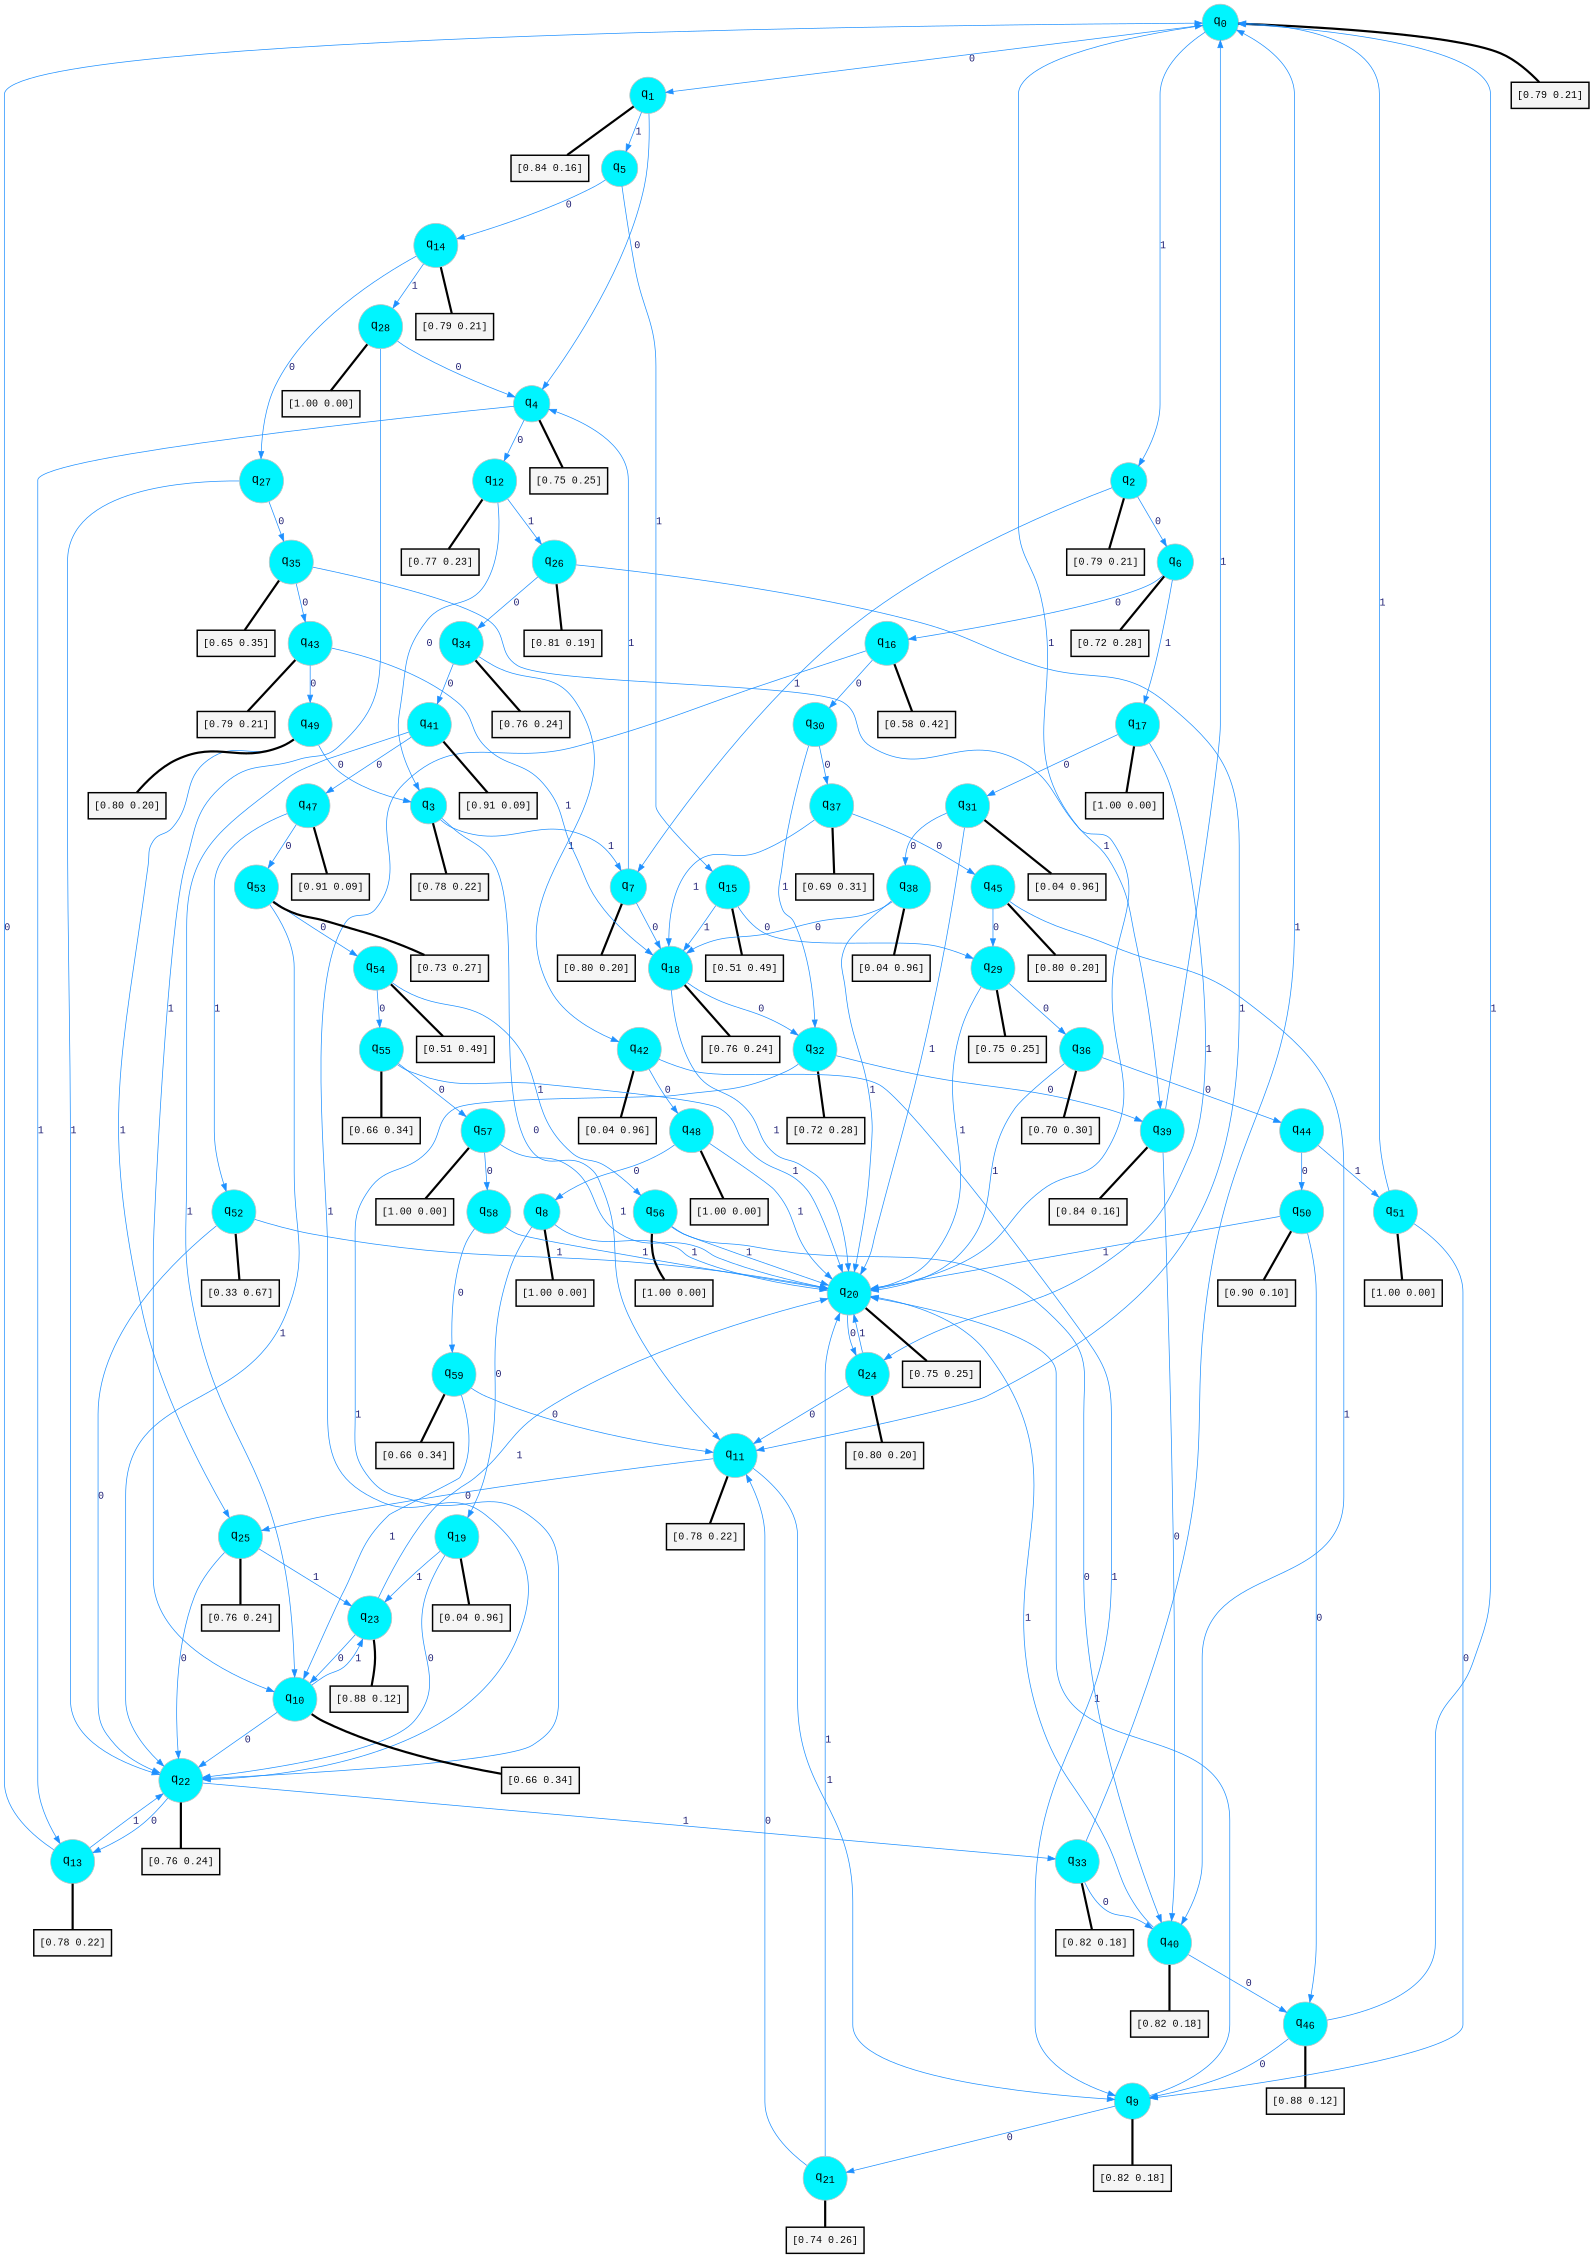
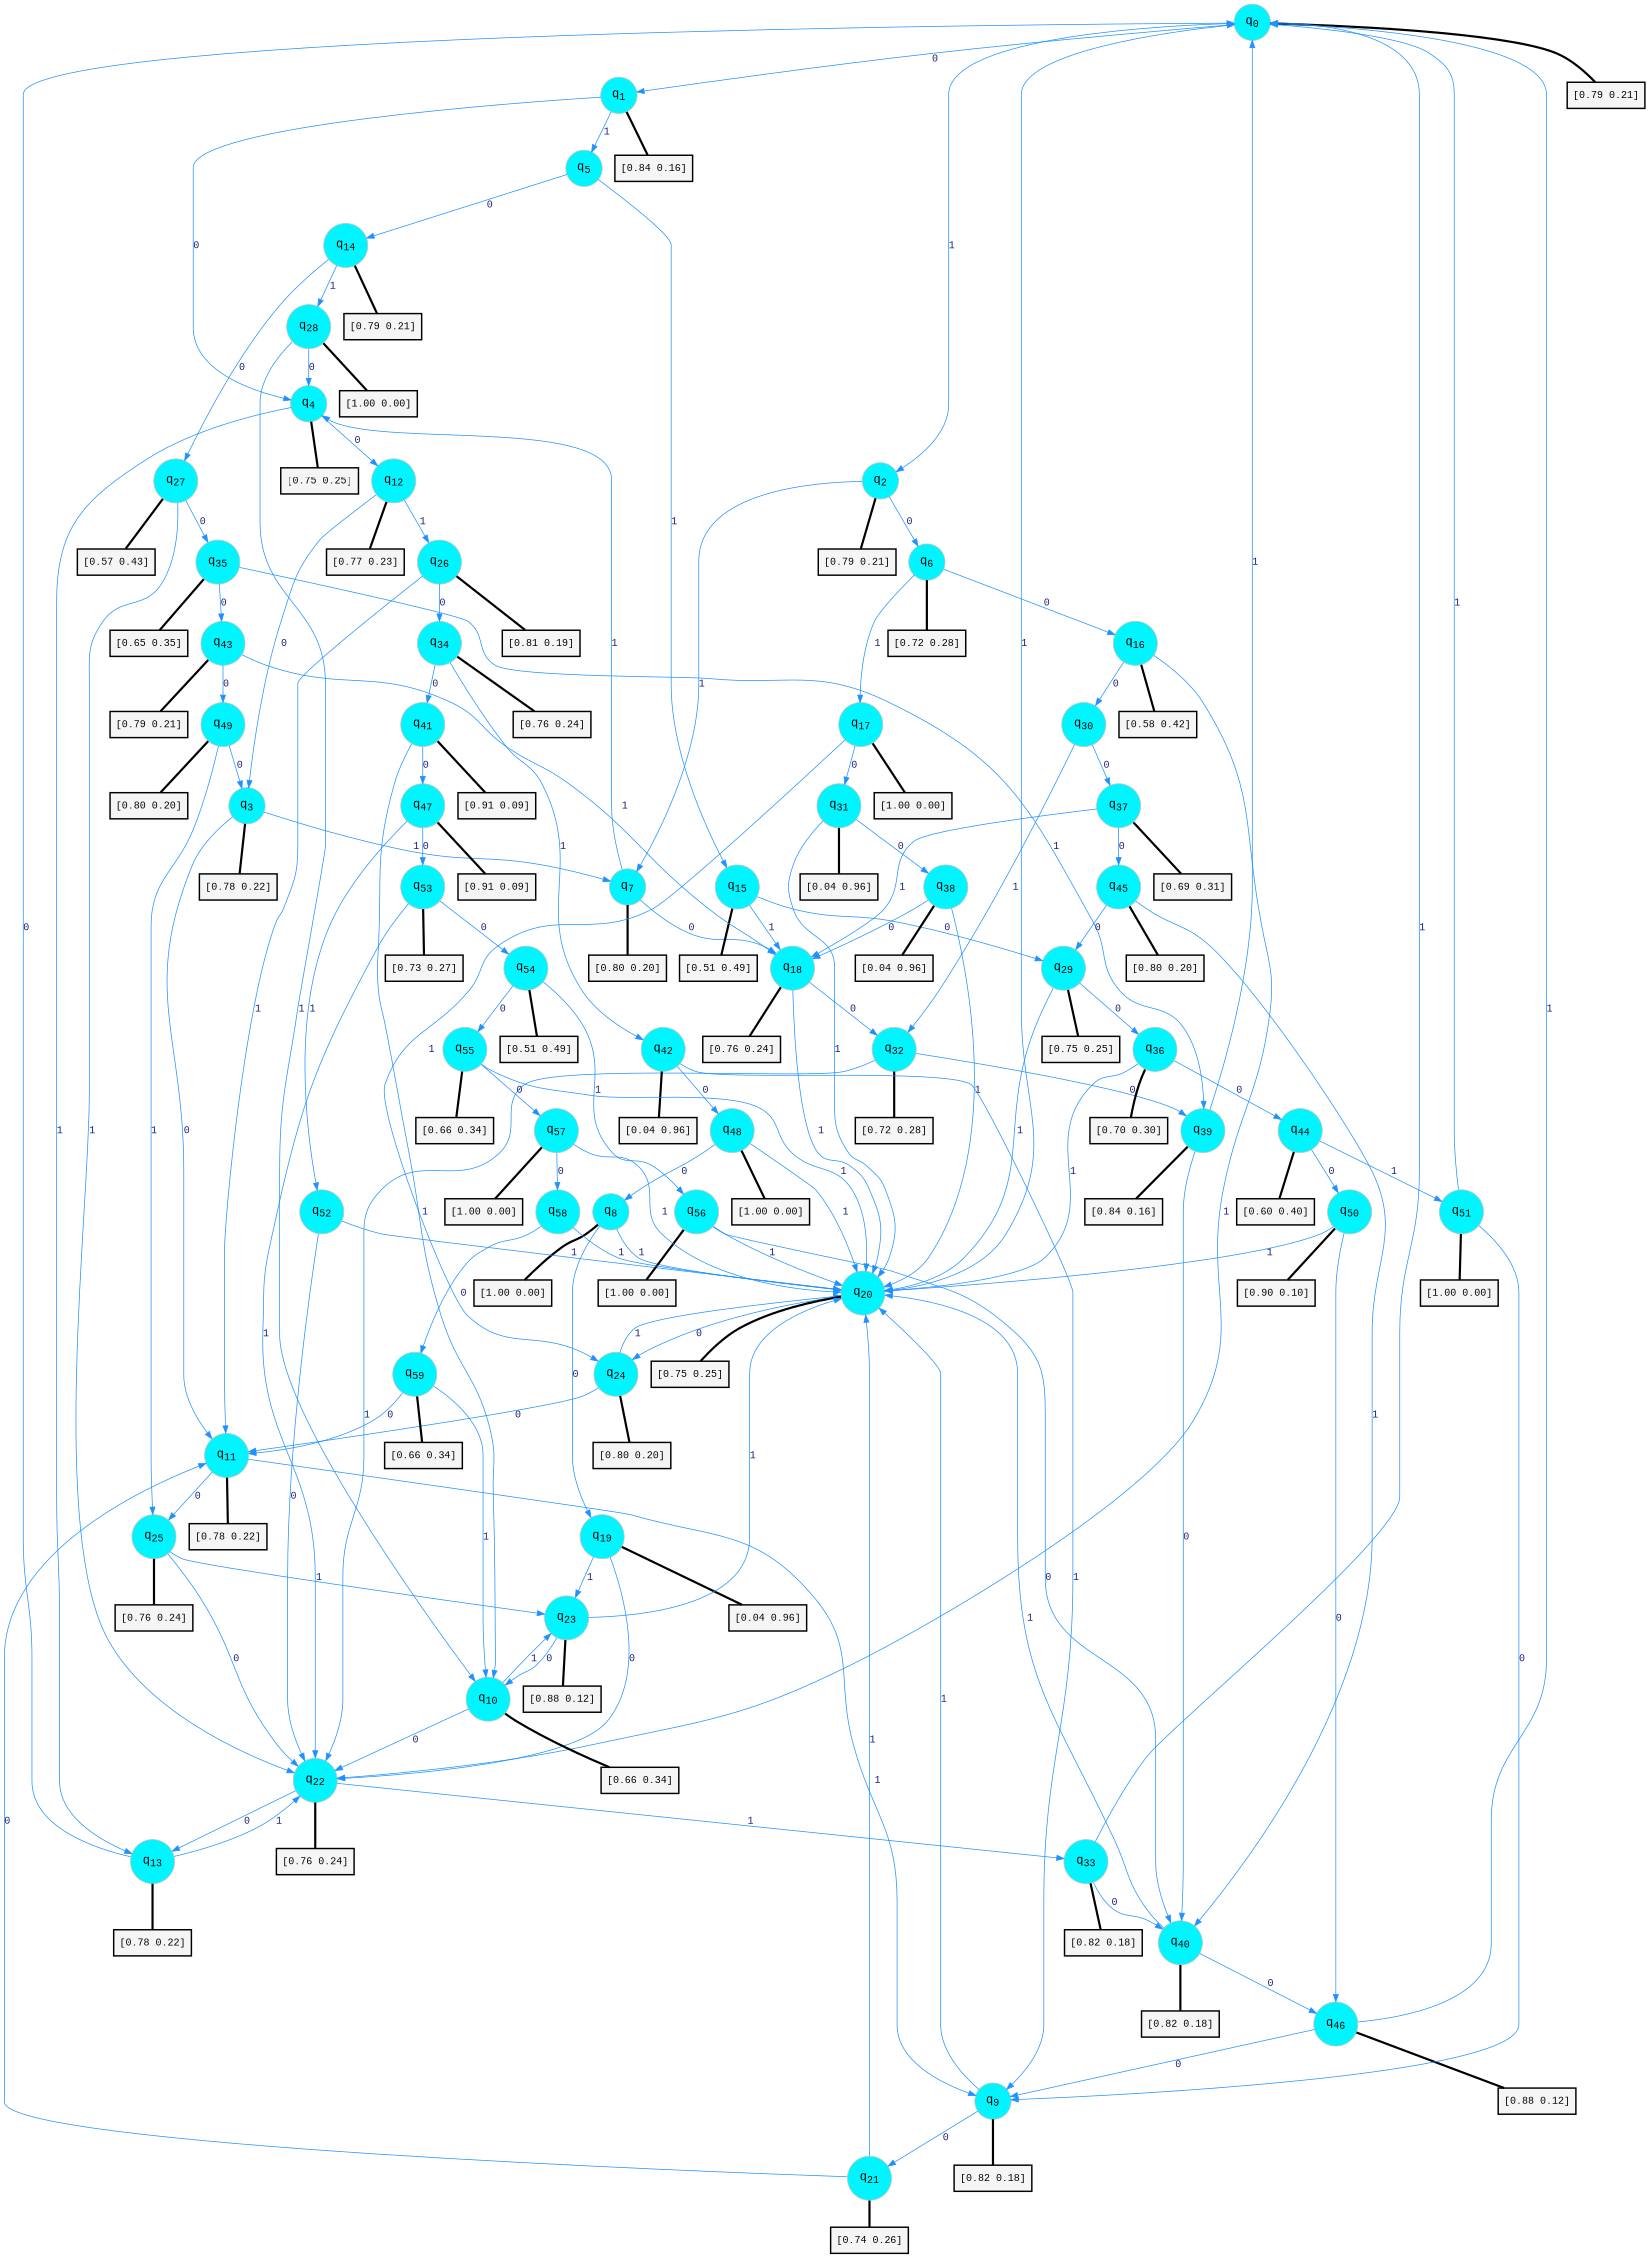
node "[0.57 0.43]": added
node "[0.60 0.40]": added
node "[0.33 0.67]": removed
